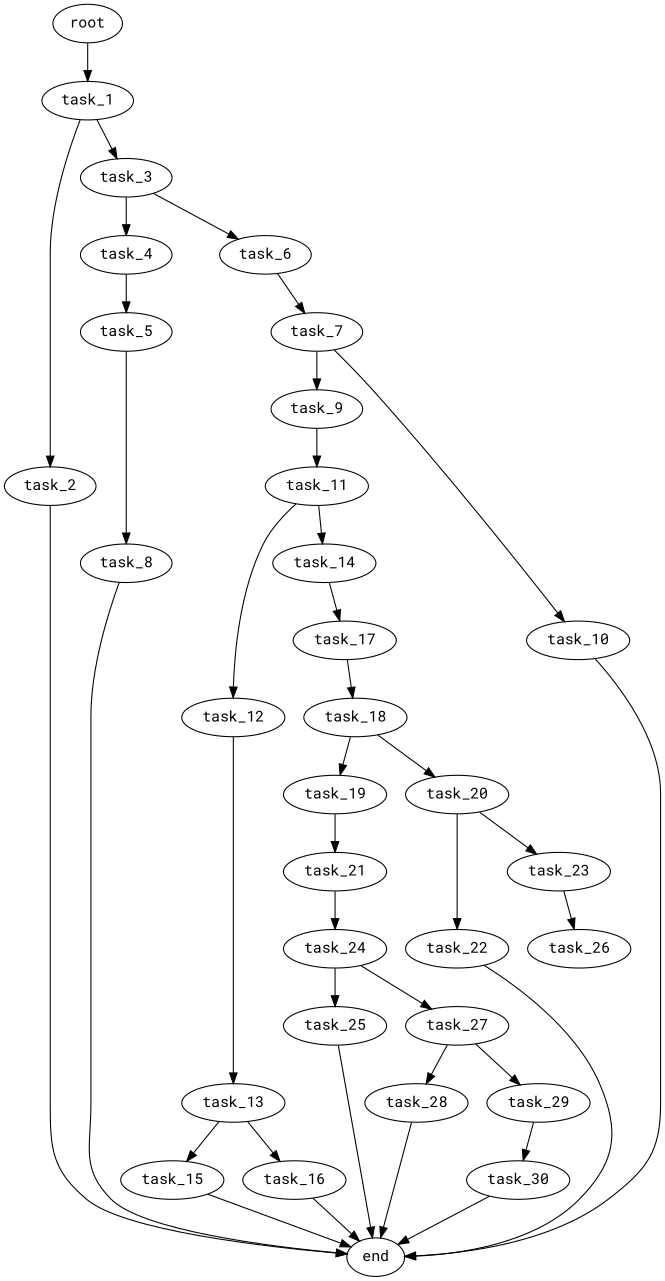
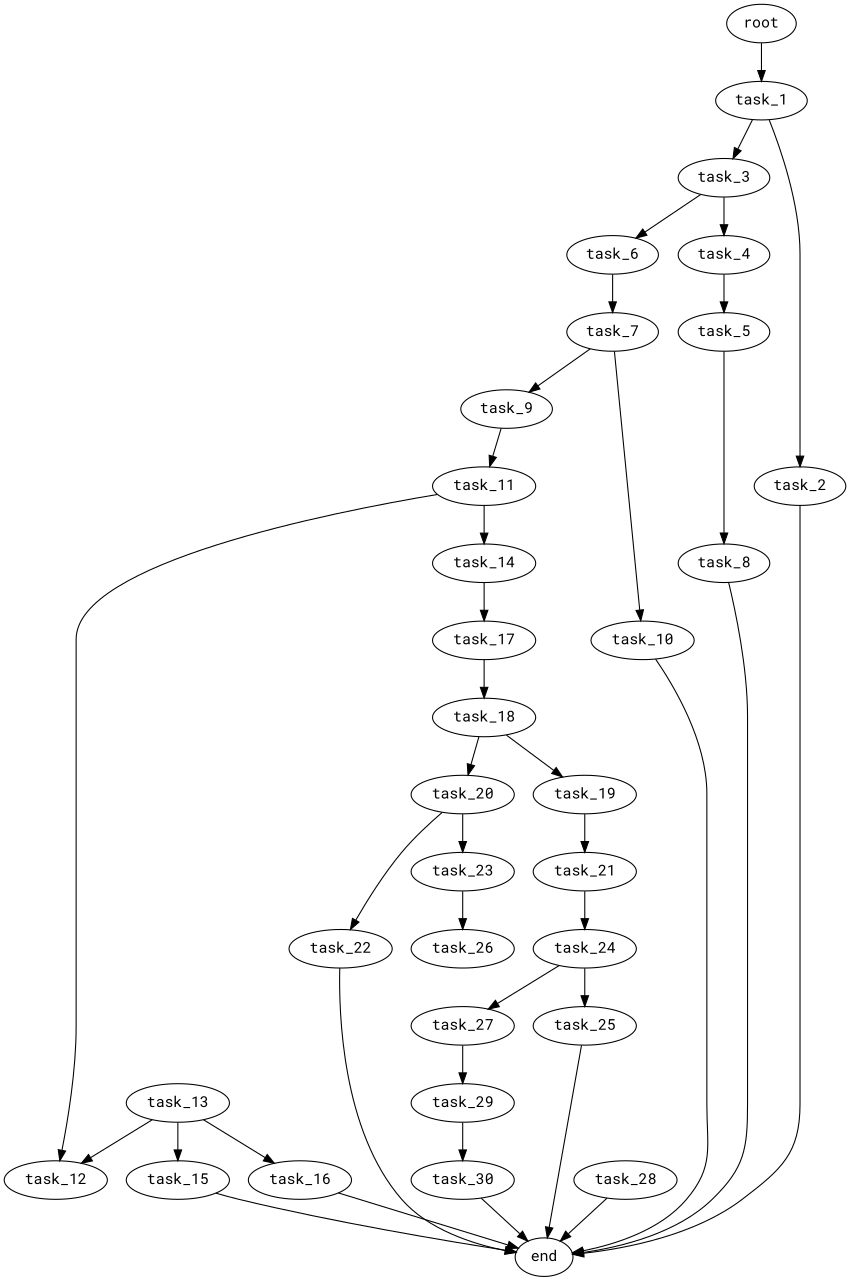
edge "task_12" -> "task_13": reversed
edge "task_27" -> "task_28": removed
